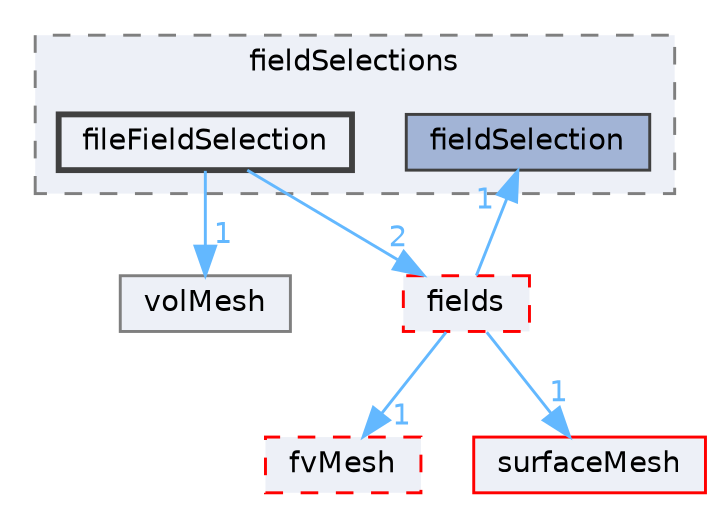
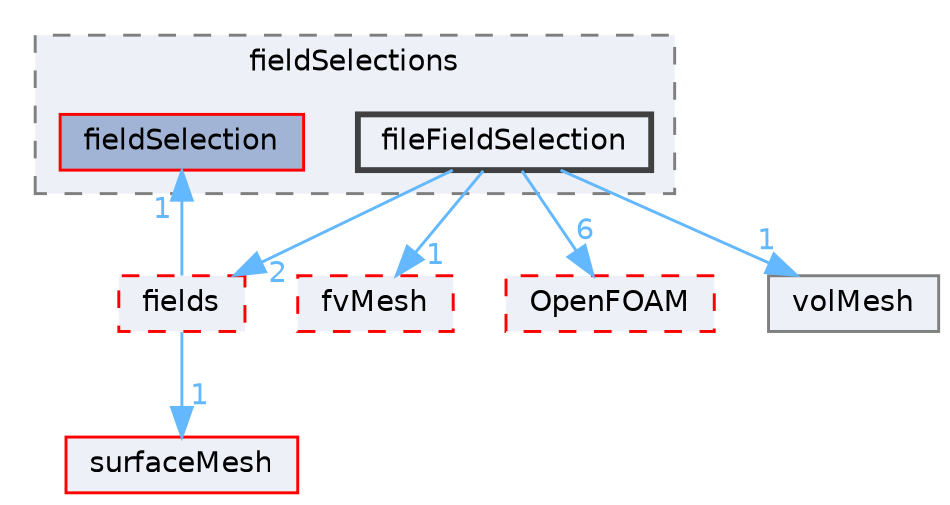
node "fieldSelection": color grey25 -> red
node "OpenFOAM": added
edge "fields" -> "fvMesh": now "fileFieldSelection" -> "fvMesh"
